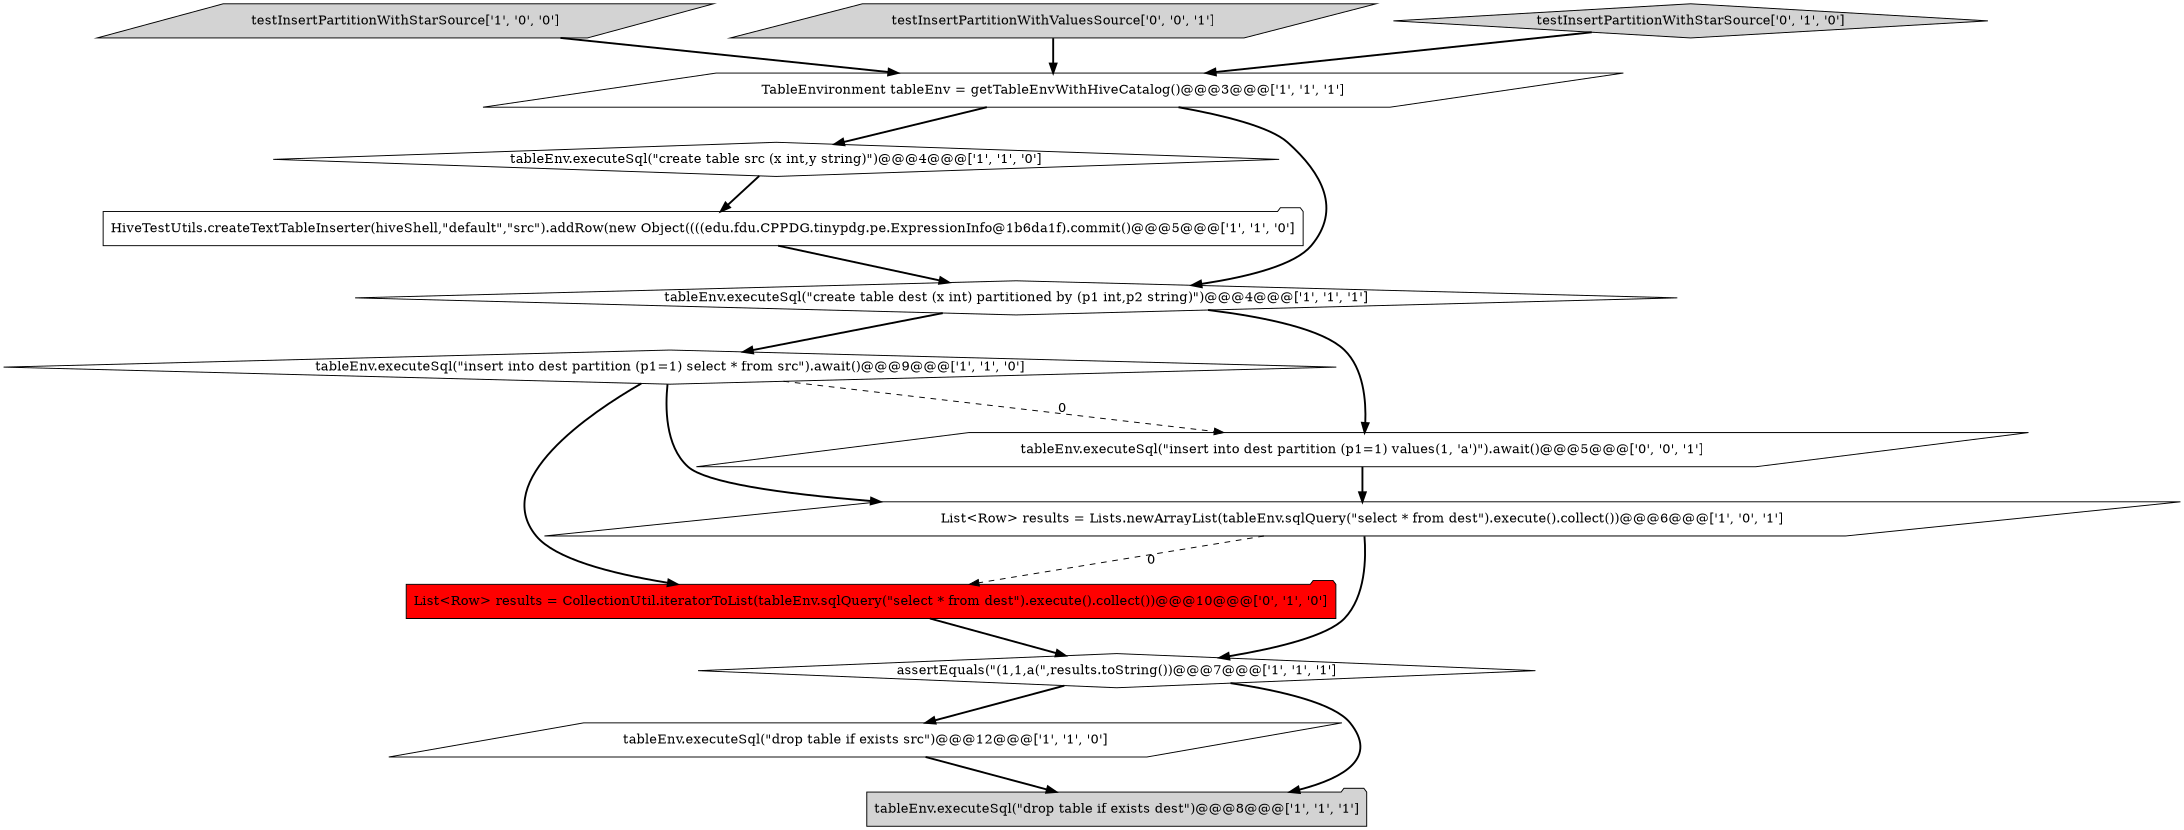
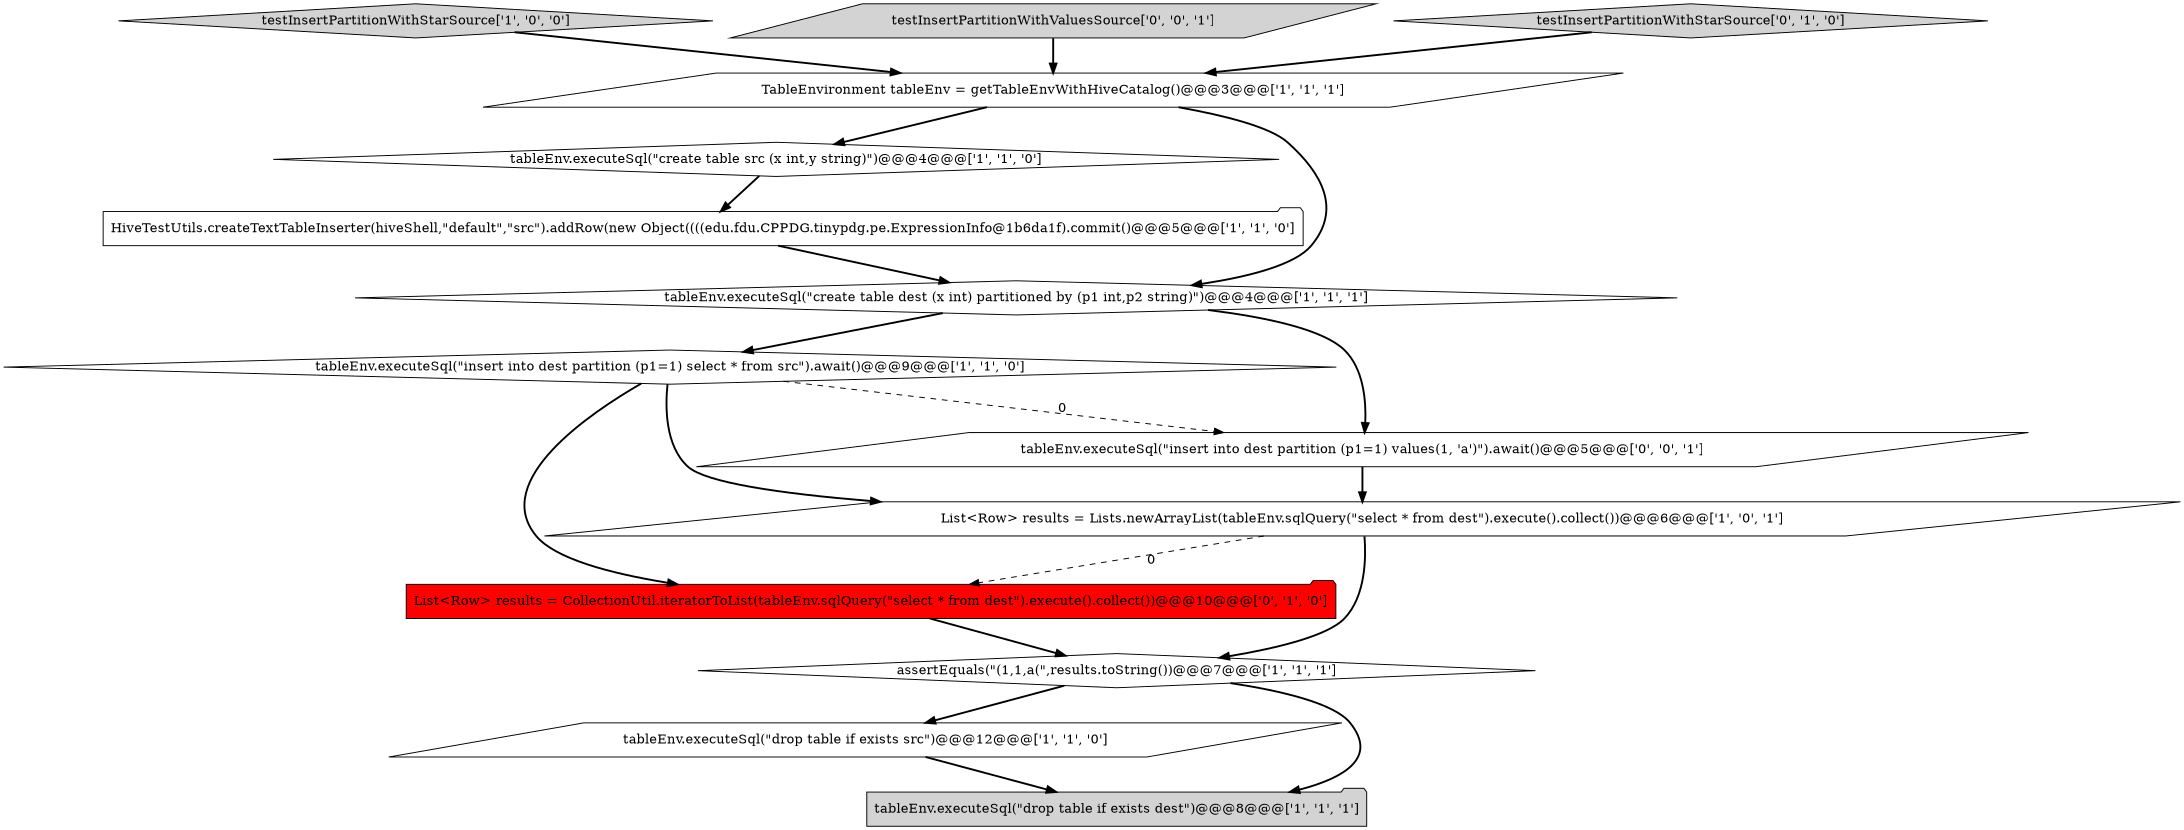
node "testInsertPartitionWithStarSource['1', '0', '0']": shape parallelogram -> diamond
